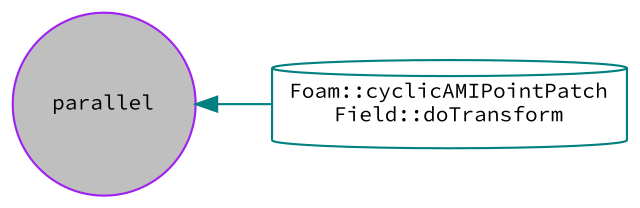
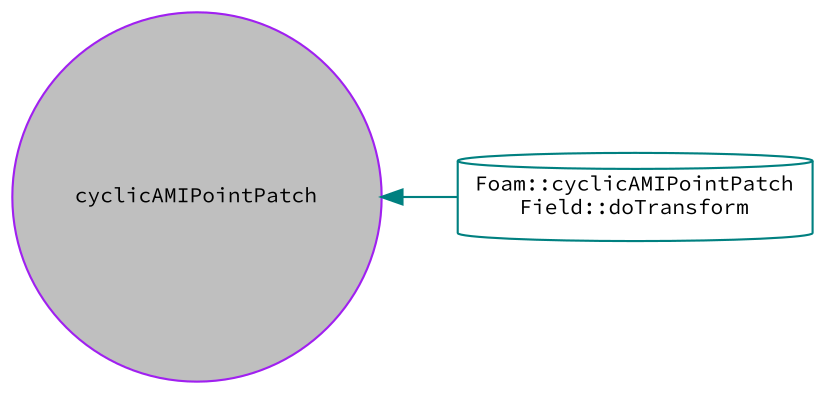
node "parallel": label "parallel" -> "cyclicAMIPointPatch"
